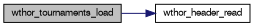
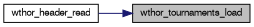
edge "wthor_tournaments_load" -> "wthor_header_read": reversed
